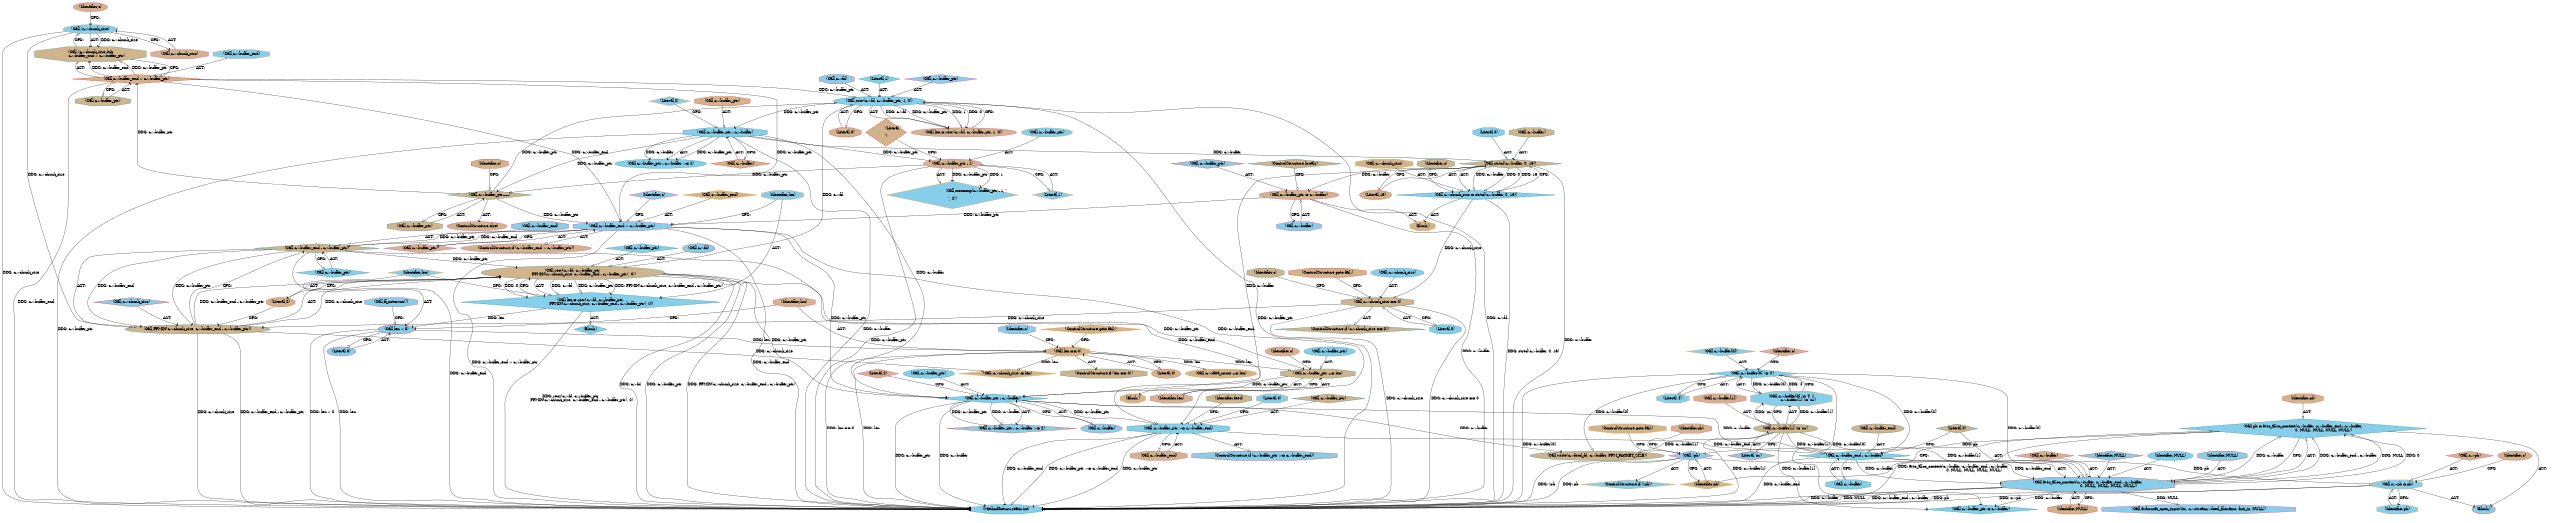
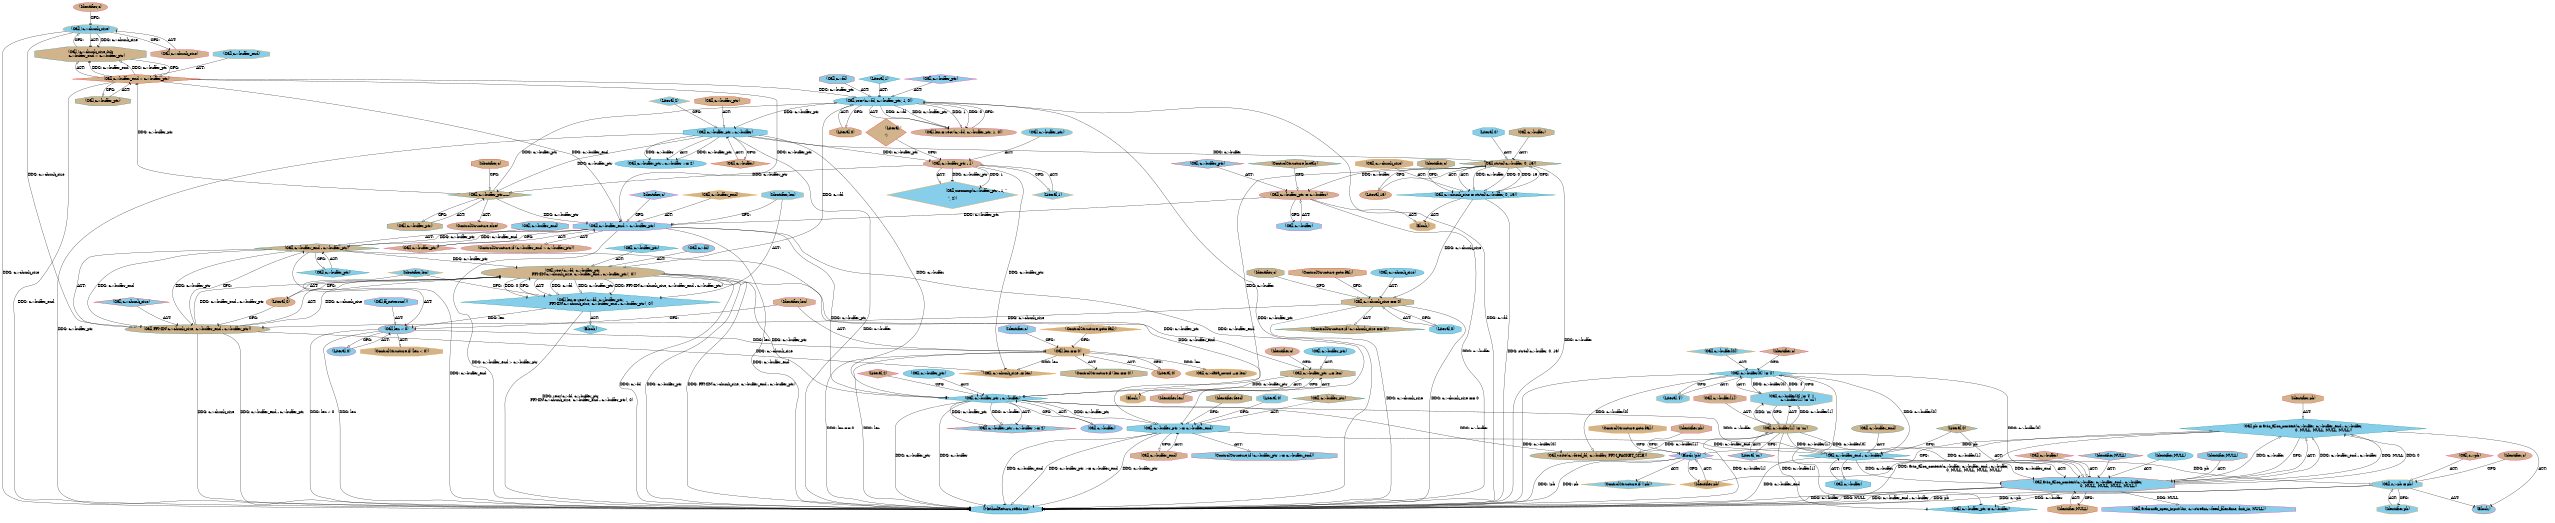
edge "(Call,ff_neterrno())" -> "(Call,len < 0)": label "CFG: " -> "AST: "
node "(ControlStructure,if (len < 0))": added
edge "(Call,len == 0)" -> "(Call,c->buffer_ptr += len)": removed, label "DDG: len"
edge "(Call,c->buffer_ptr - 1)" -> "(MethodReturn,static int)": now "(Call,c->buffer_ptr - 1)" -> "(Call,c->chunk_size -= len)"
edge "(Literal,'m')" -> "(Call,c->buffer[1] != 'm')": arrowhead tee -> onormal
node "(Call,!pb)": label "(Call,!pb)" -> "(Block,!pb)"
